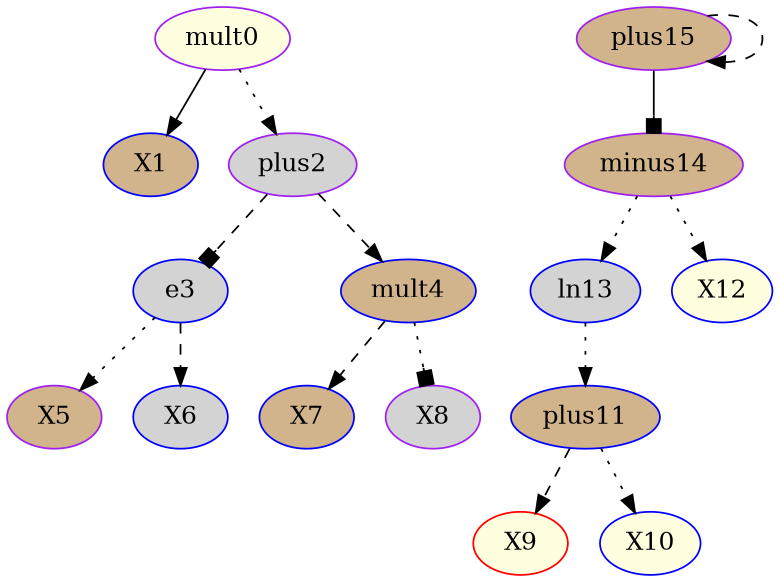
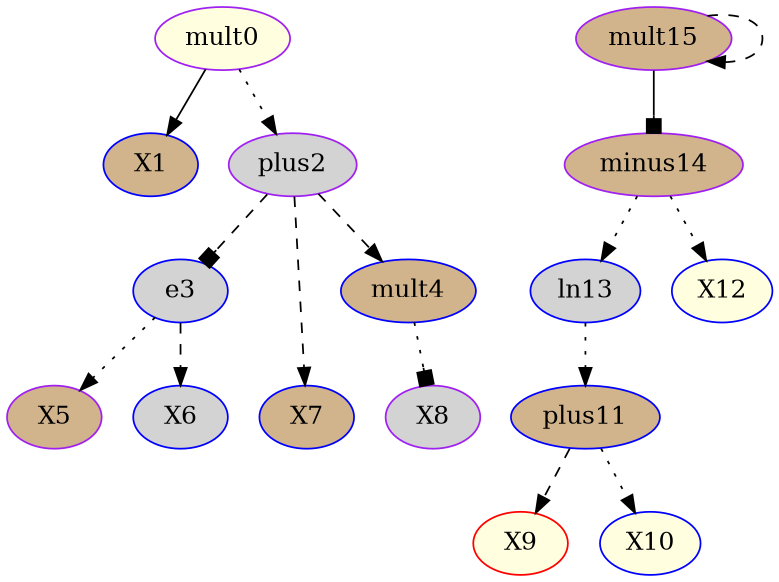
node "plus15": label "plus15" -> "mult15"
edge "mult4" -> "X7": now "plus2" -> "X7"
